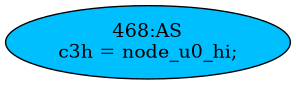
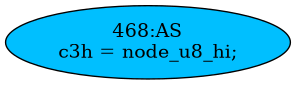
node "468:AS c3h = node_u0_hi;": label "468:AS c3h = node_u0_hi;" -> "468:AS c3h = node_u8_hi;"
